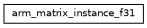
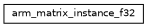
node "arm_matrix_instance_f31": label "arm_matrix_instance_f31" -> "arm_matrix_instance_f32"
